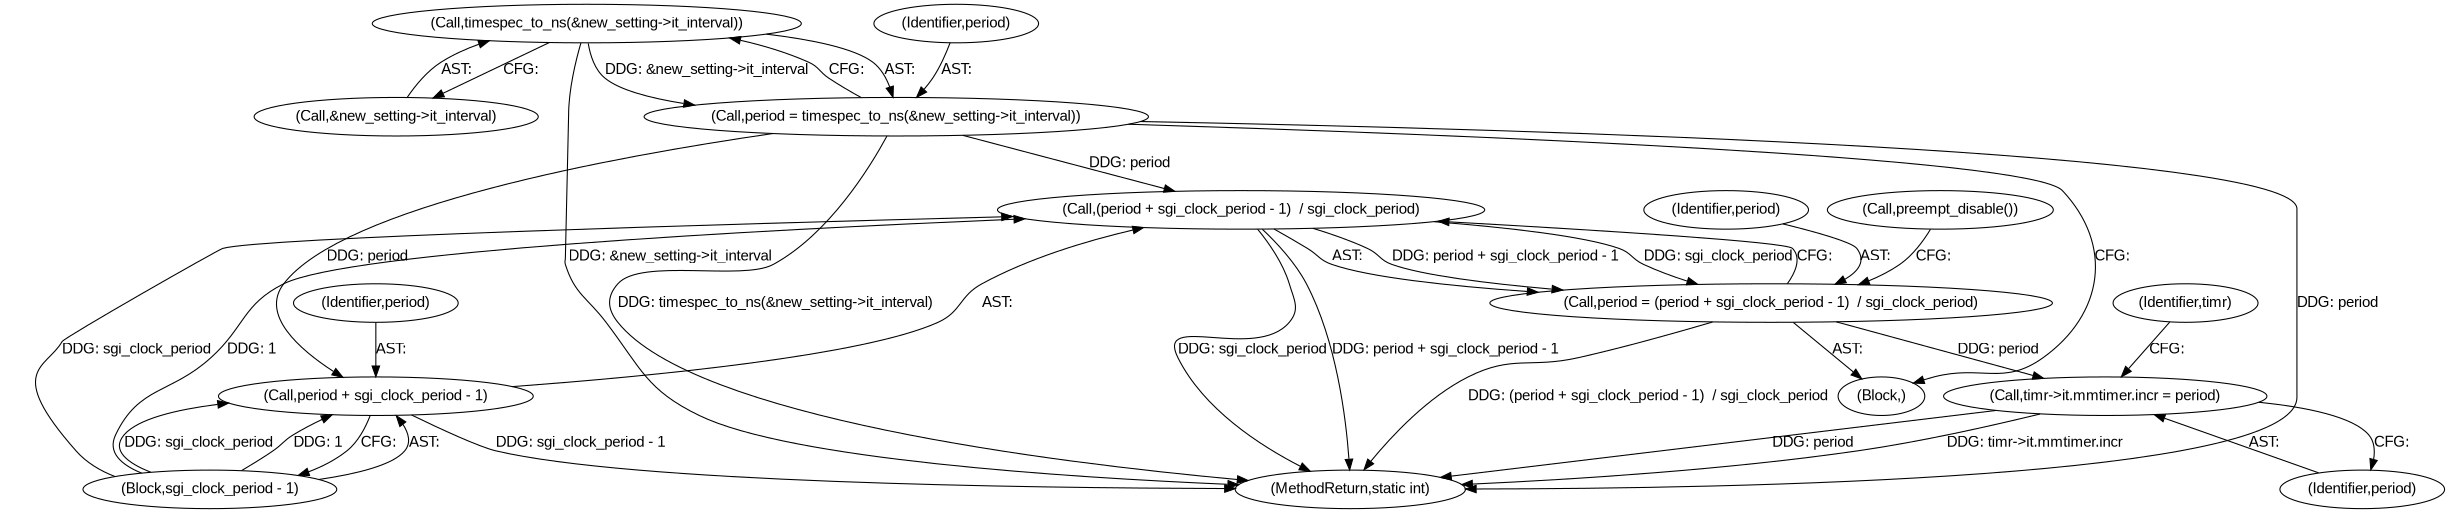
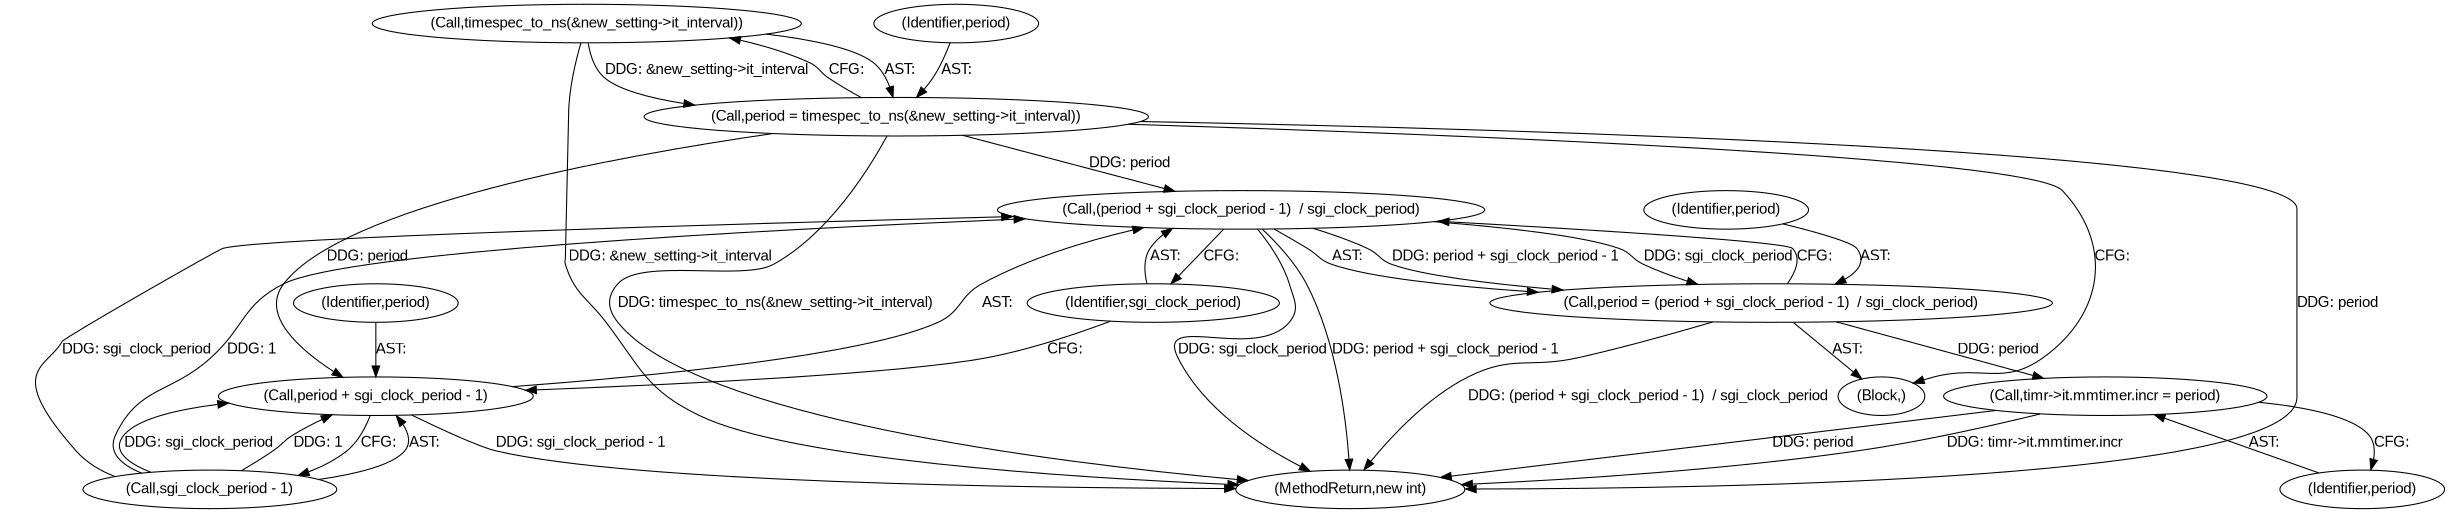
node "(Call,&new_setting->it_interval)": removed
node "(Call,preempt_disable())": removed
node "(Identifier,sgi_clock_period)": added
node "(Identifier,timr)": removed
node "(Block,sgi_clock_period - 1)": label "(Block,sgi_clock_period - 1)" -> "(Call,sgi_clock_period - 1)"
node "(MethodReturn,static int)": label "(MethodReturn,static int)" -> "(MethodReturn,new int)"
